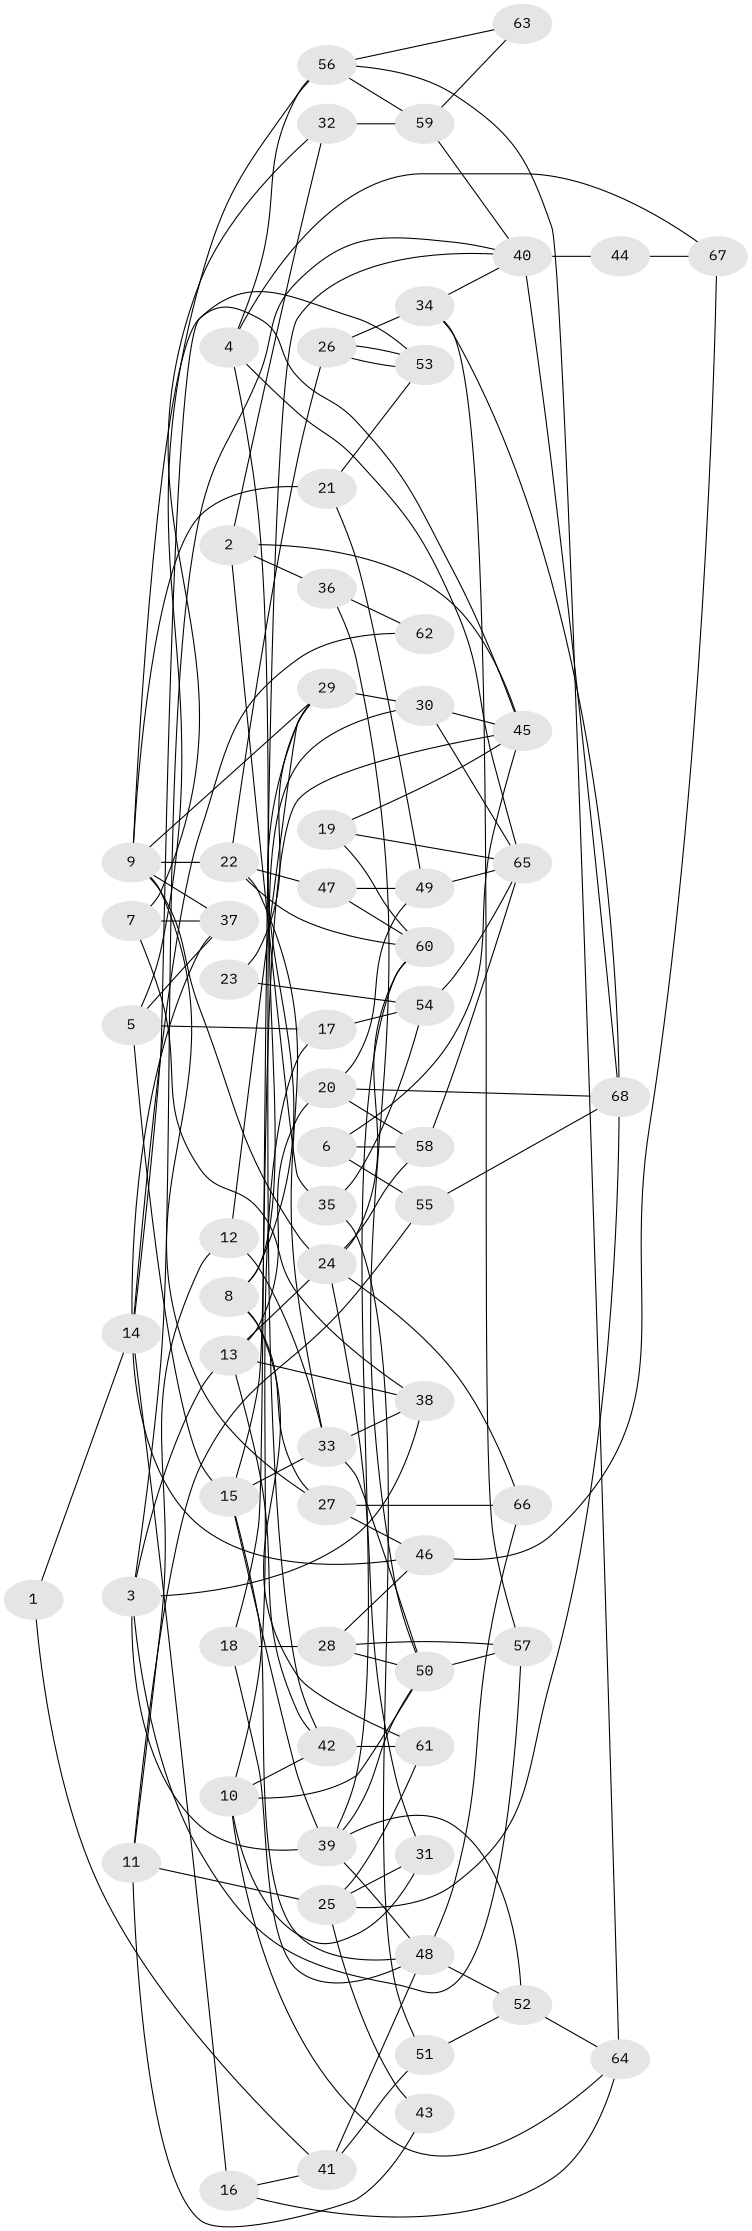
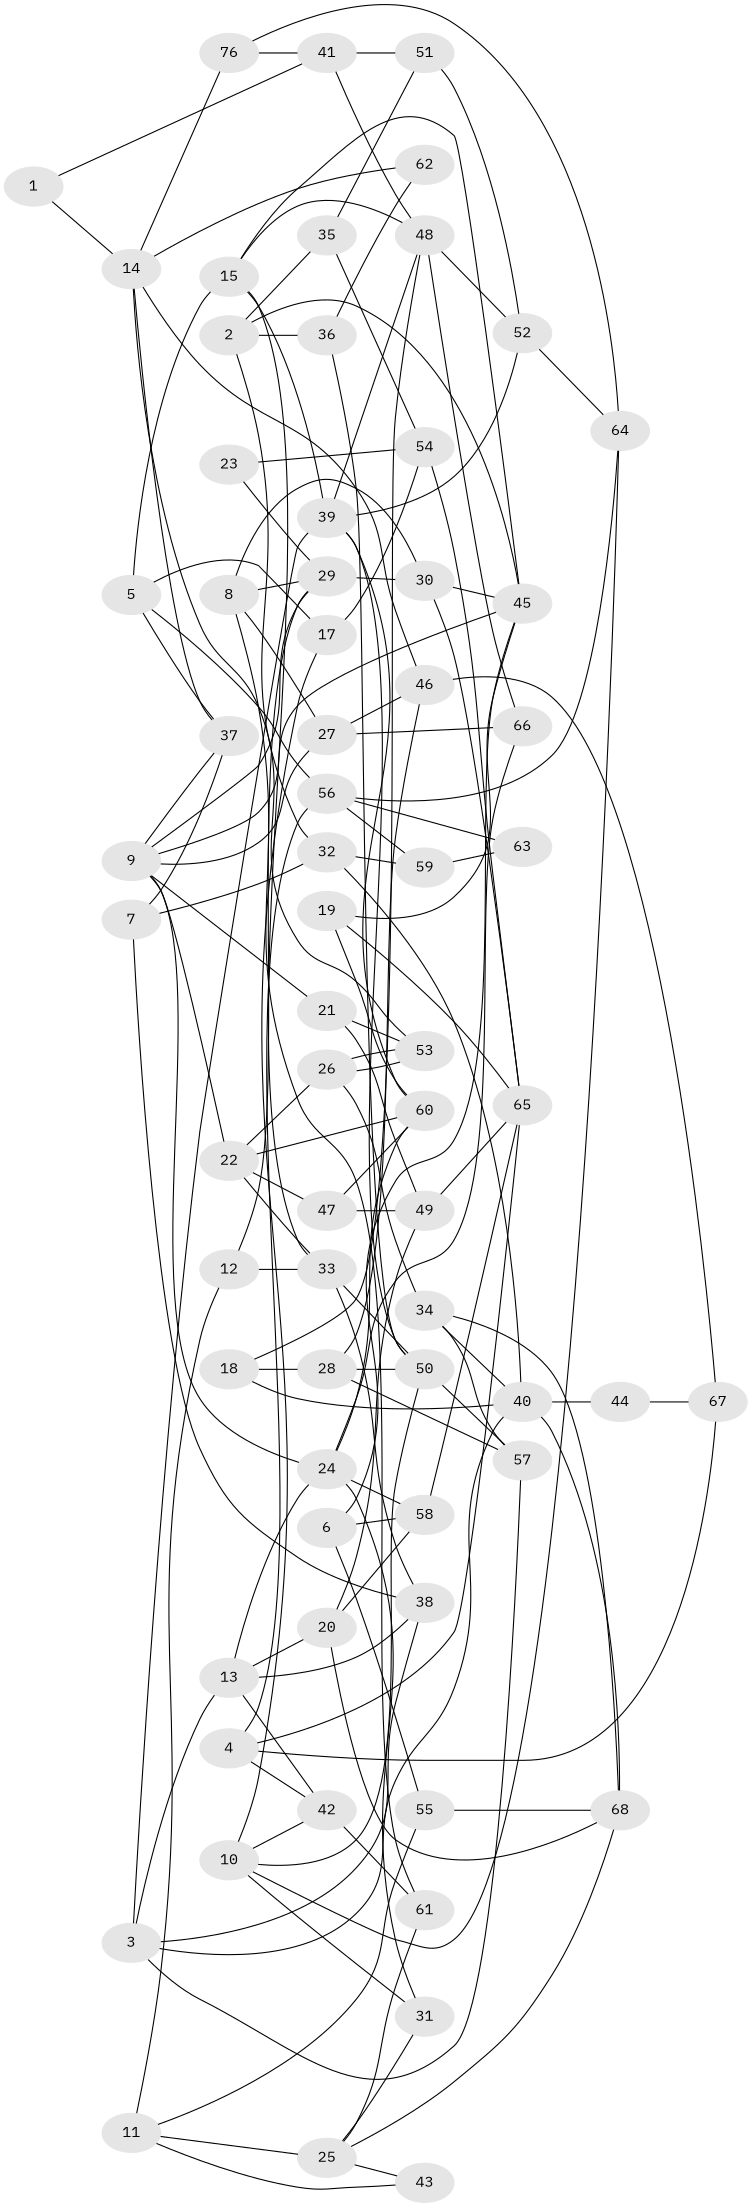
edge "59" -- "40": now "32" -- "40"
node "16": label "16" -> "76"
